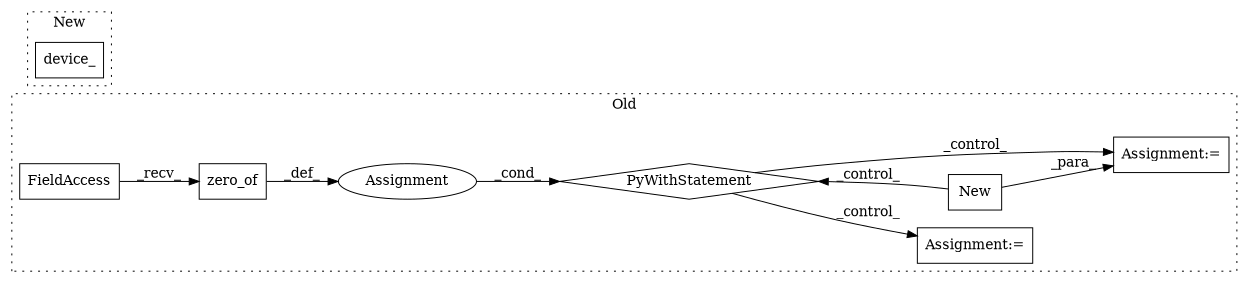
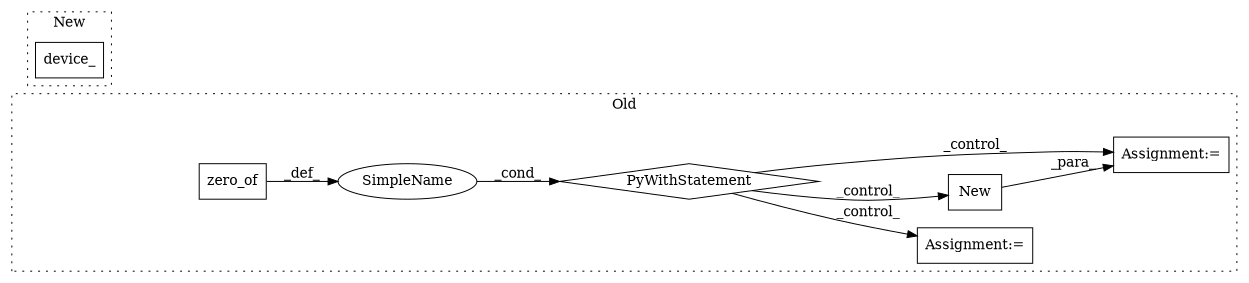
node "FieldAccess": removed
node "Assignment": label "Assignment" -> "SimpleName"
edge "New" -> "PyWithStatement": reversed
